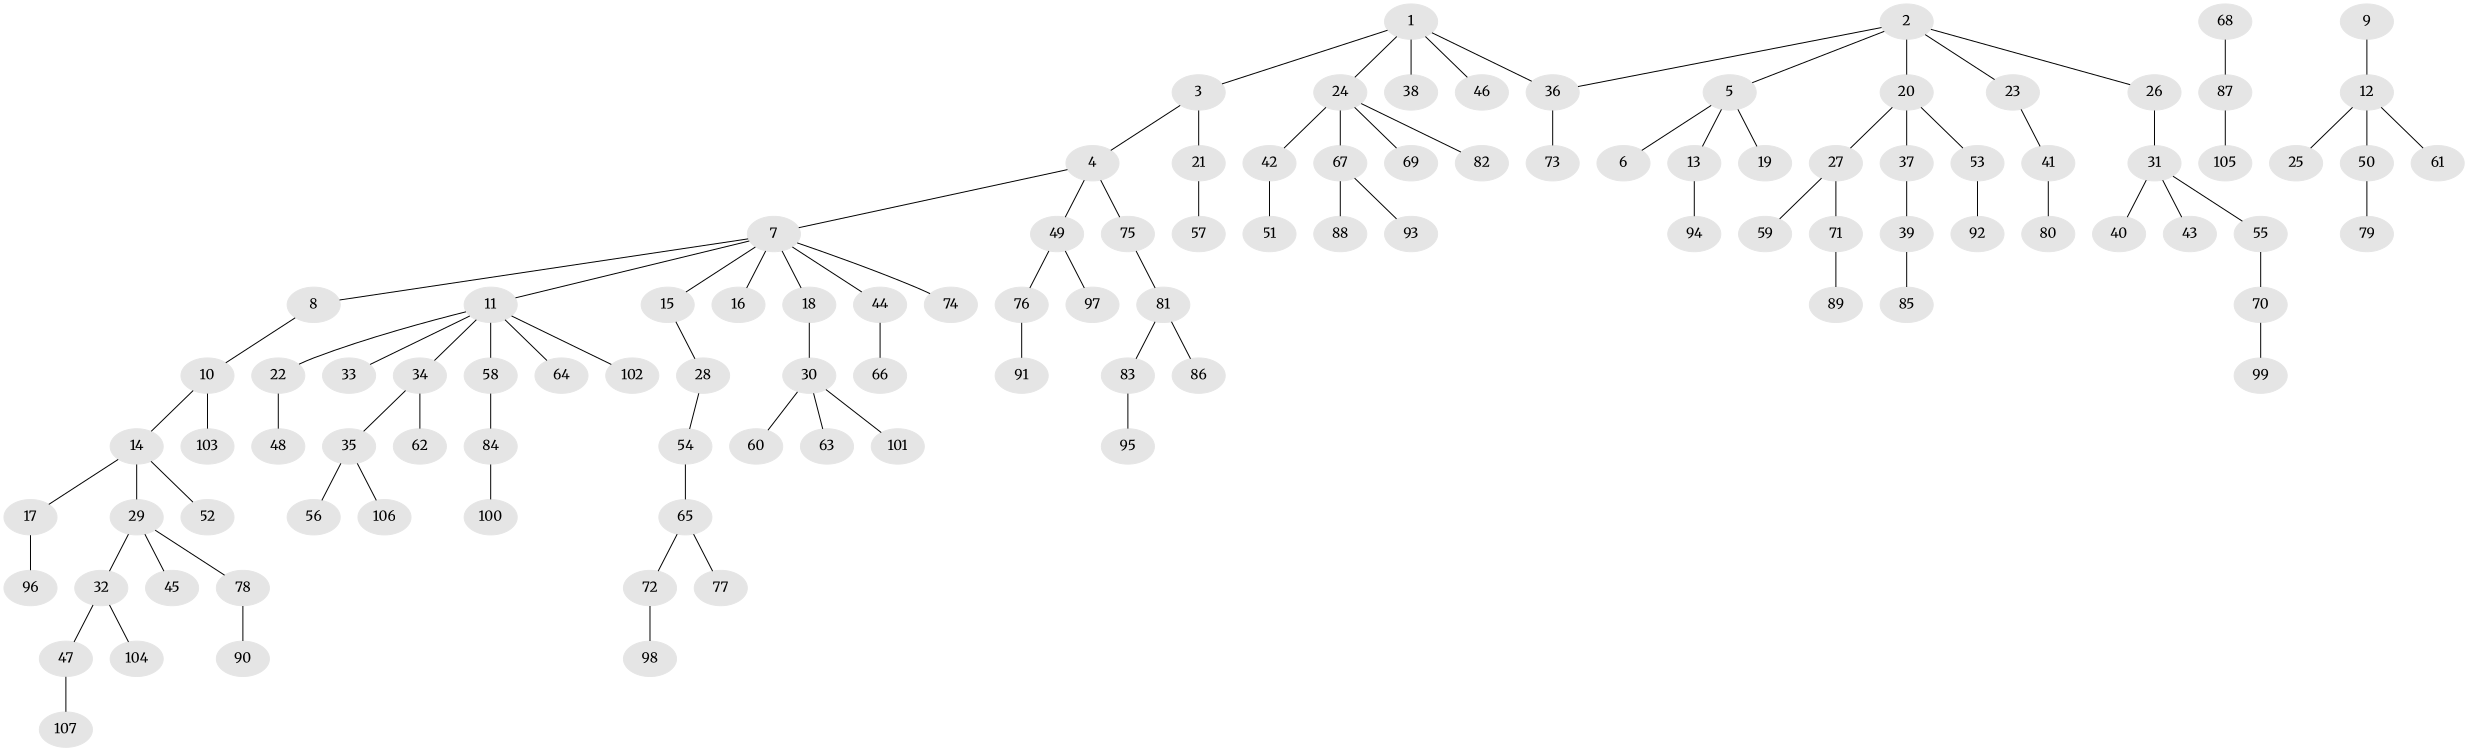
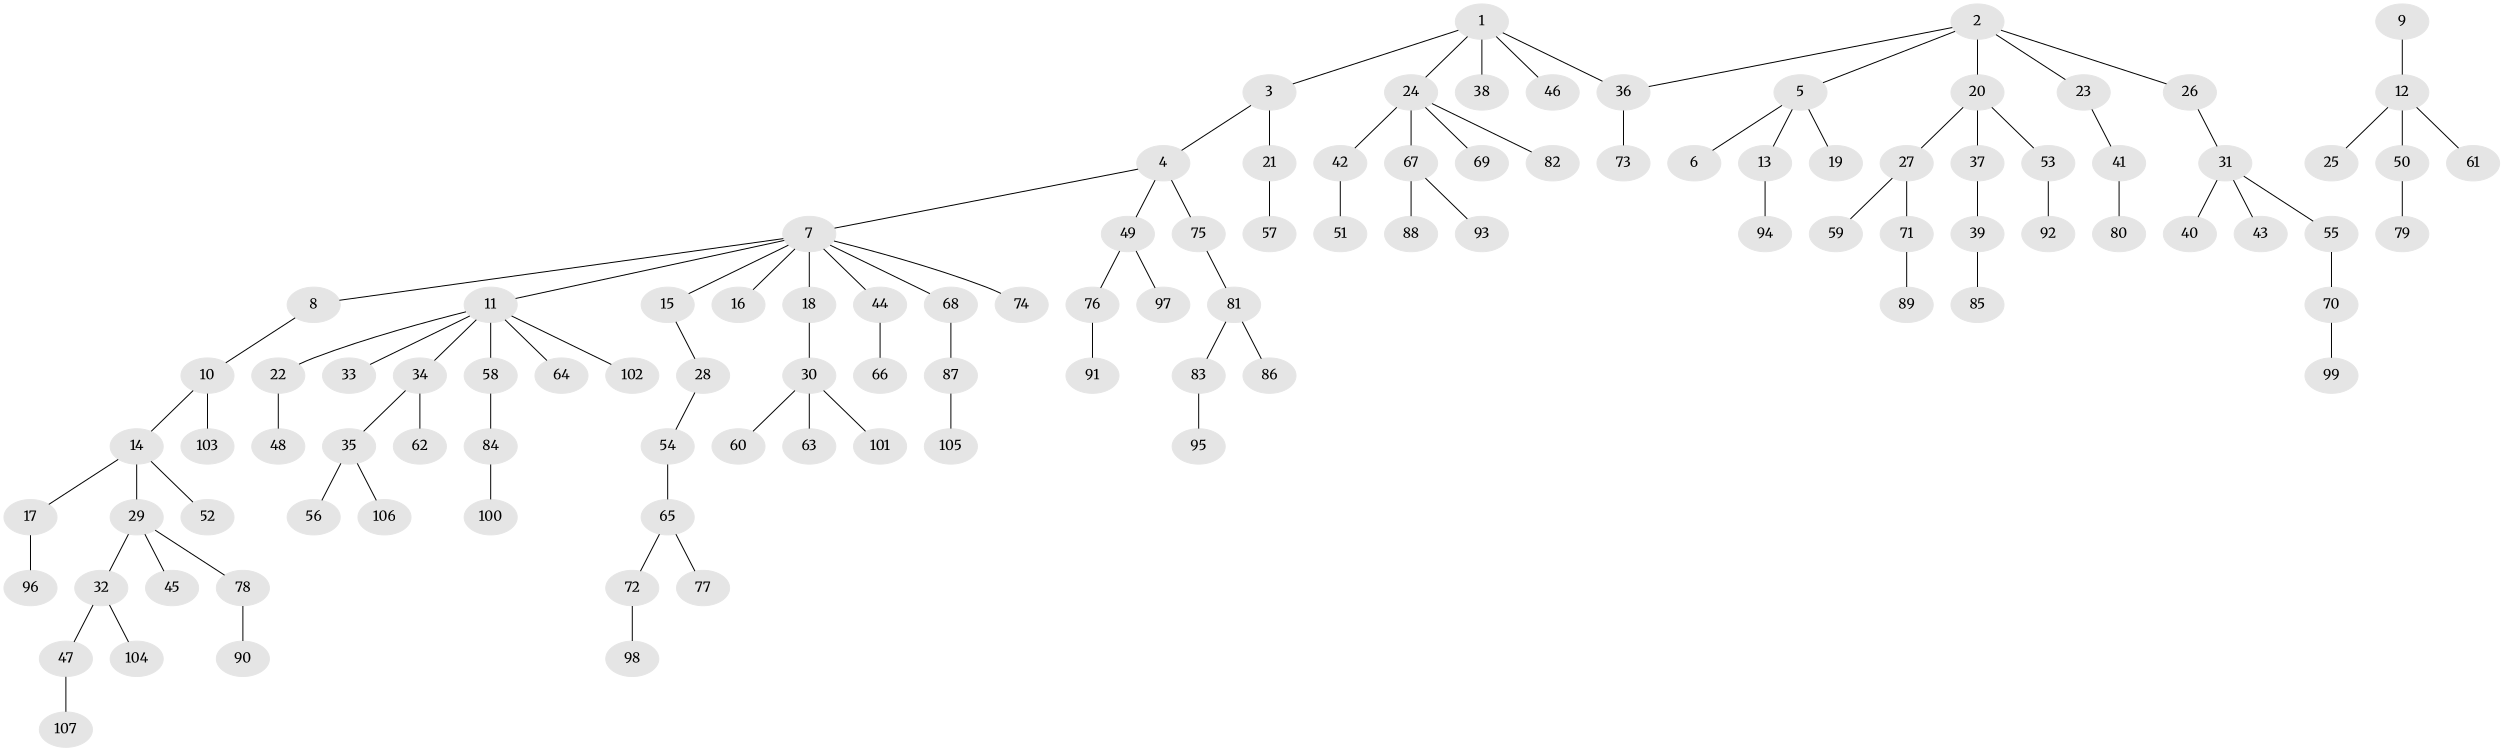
edge "7" -- "68": added
